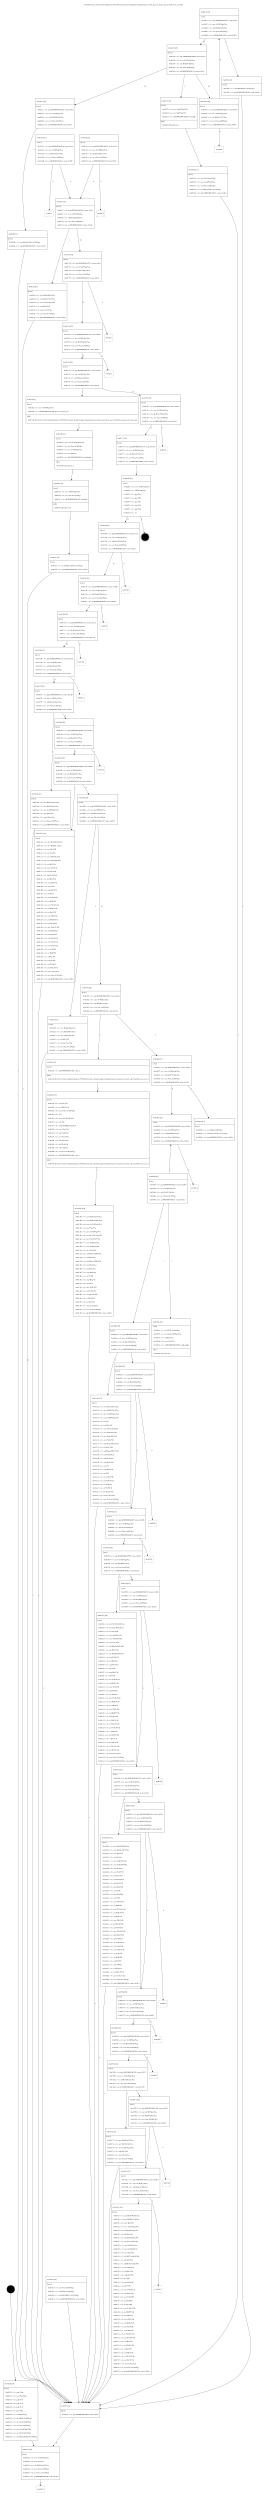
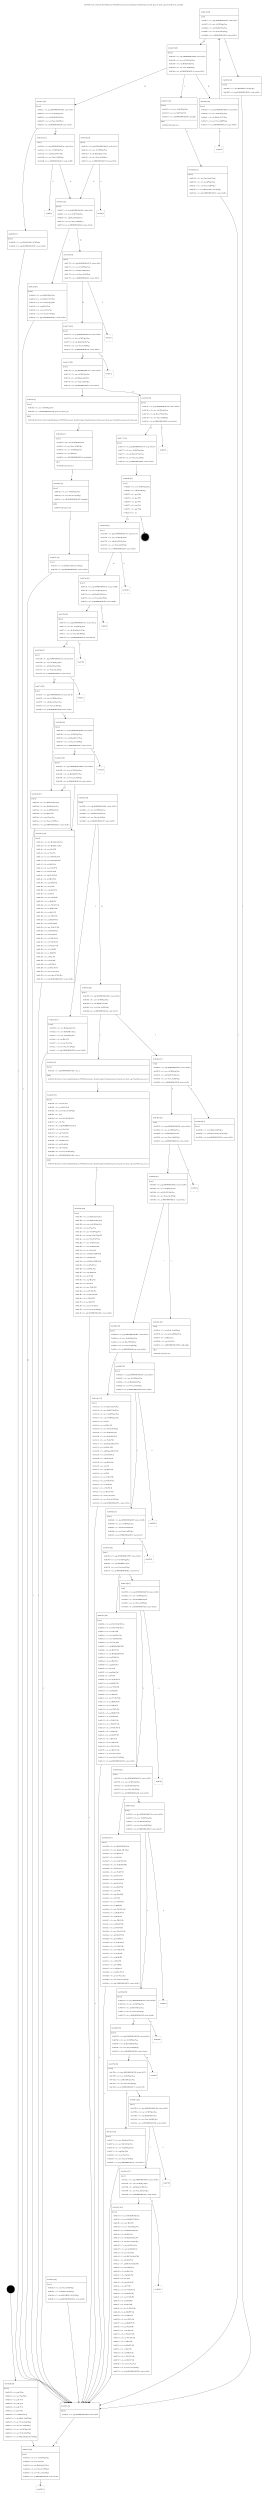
edge "0x4016ac [25]" -> "0x4016c5 [25]": added, label "17"
edge "0x401823 [25]" -> "0x40183c [25]": now "0x401823 [25]" -> "0x401b3b [27]"
edge "0x4018a0 [25]" -> "0x401887 [25]": reversed
